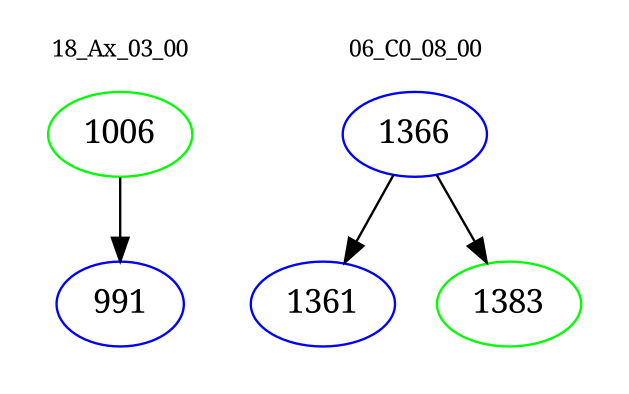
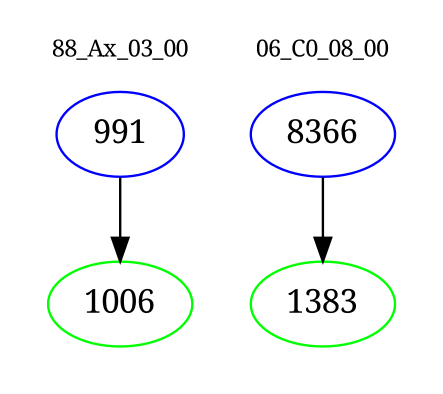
cluster "18_Ax_03_00": label "18_Ax_03_00" -> "88_Ax_03_00"
node "1366": label "1366" -> "8366"
edge "1006" -> "991": reversed
node "1361": removed
